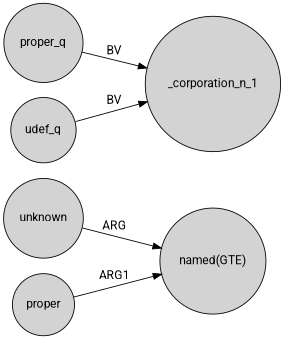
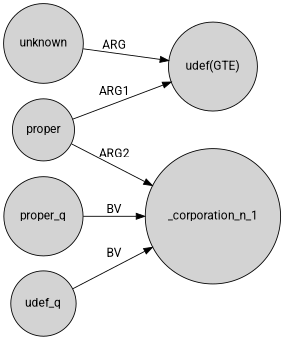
edge "proper" -> "_corporation_n_1": added, label "ARG2"
node "named(GTE)": label "named(GTE)" -> "udef(GTE)"
